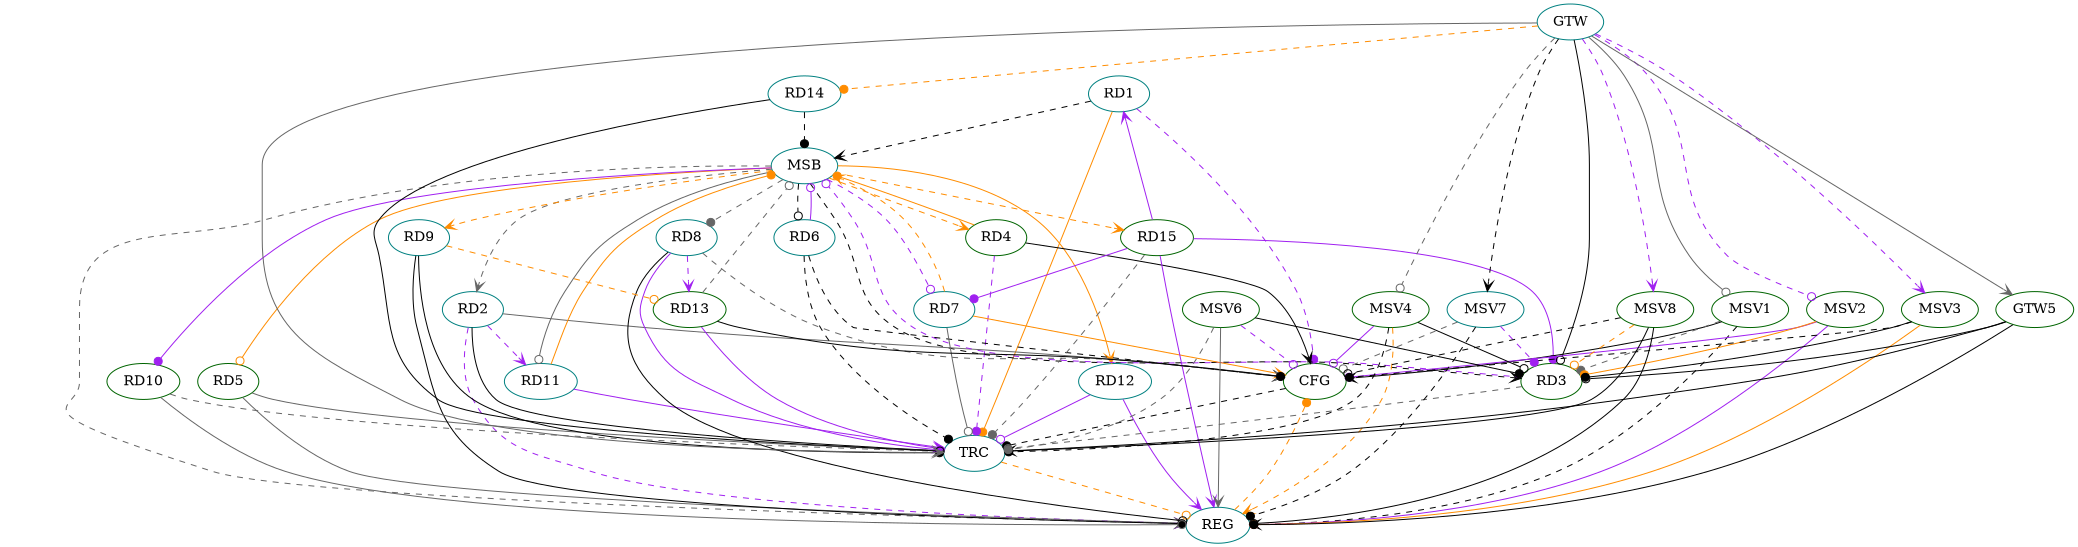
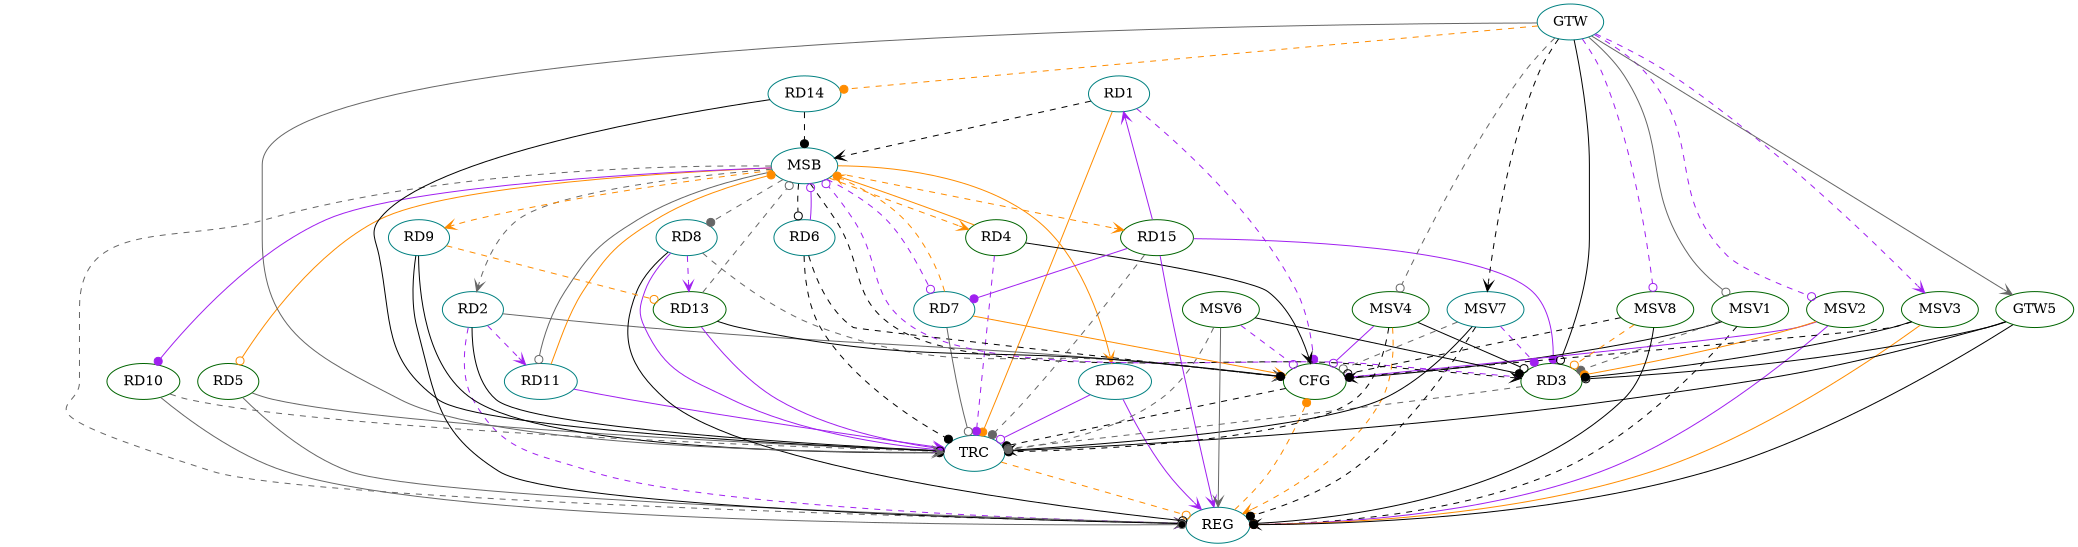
edge "GTW" -> "MSV8": arrowhead vee -> odot
node "RD12": label "RD12" -> "RD62"
edge "MSV8" -> "TRC": now "MSV7" -> "TRC"
